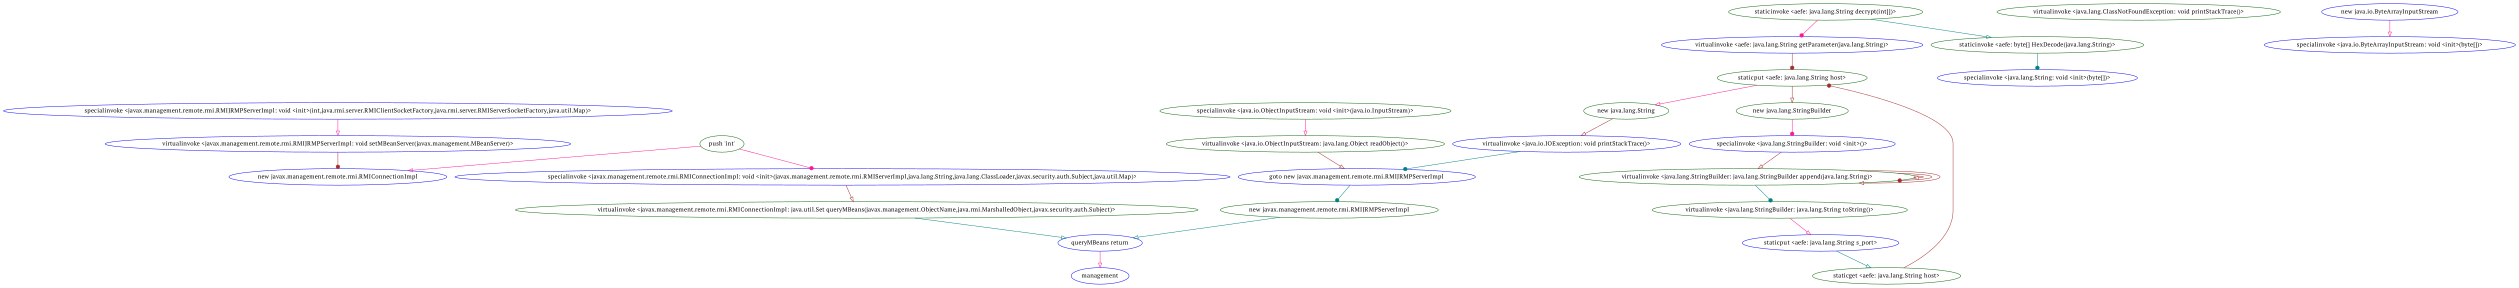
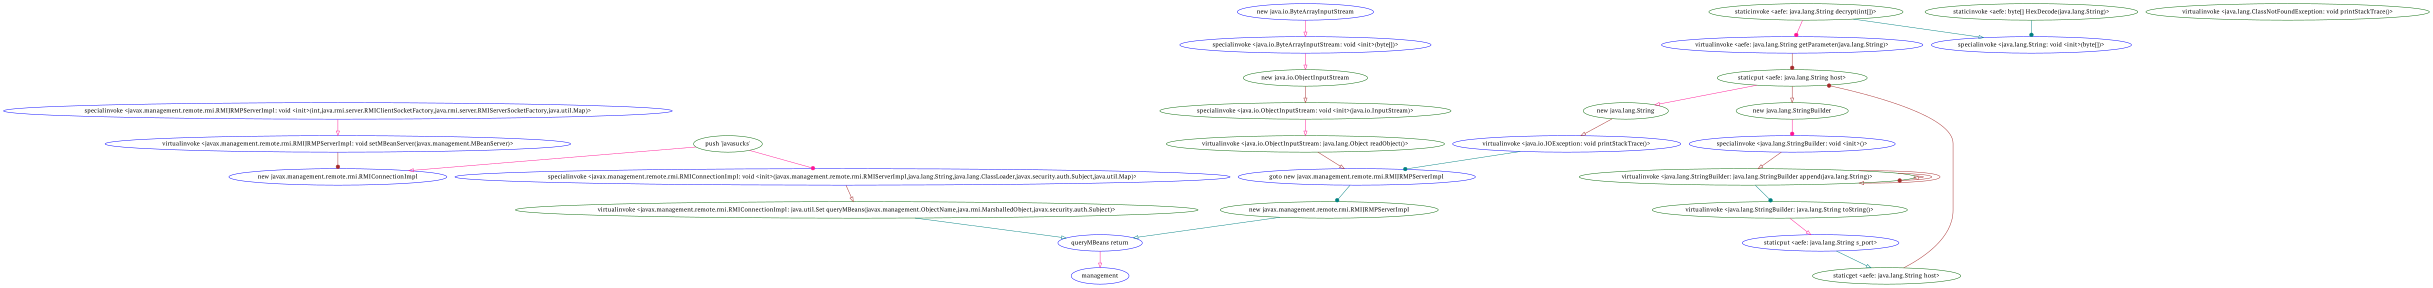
edge "staticinvoke <aefe: java.lang.String decrypt(int[])>" -> "staticinvoke <aefe: byte[] HexDecode(java.lang.String)>": now "staticinvoke <aefe: java.lang.String decrypt(int[])>" -> "specialinvoke <java.lang.String: void <init>(byte[])>"
node "new java.io.ObjectInputStream": added
node "push 'int'": label "push 'int'" -> "push 'javasucks'"
